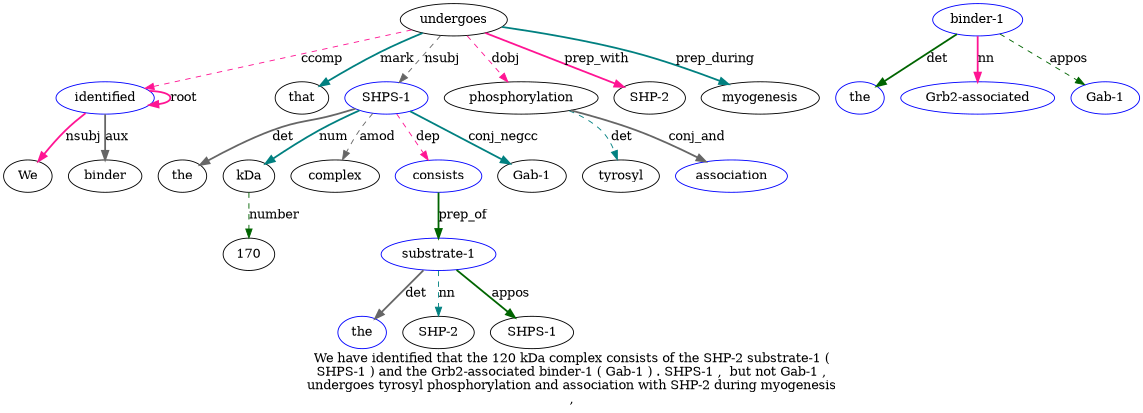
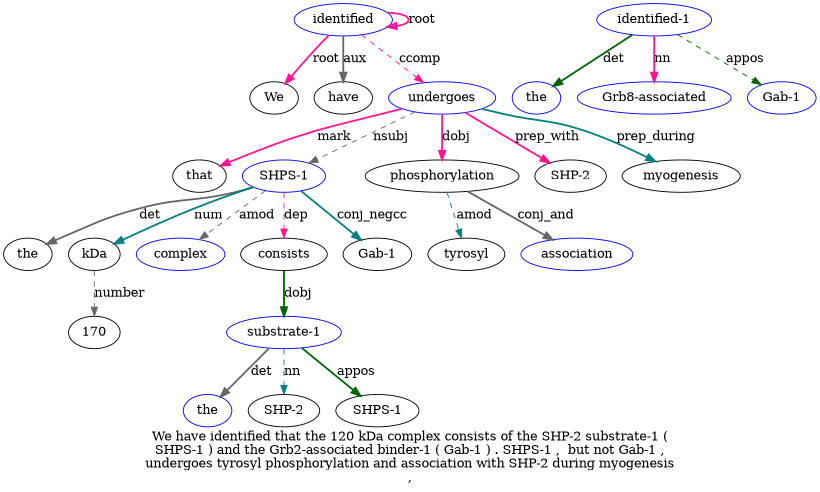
node "undergoes": color black -> blue
node "binder-1": label "binder-1" -> "identified-1"
edge "undergoes" -> "that": color teal -> deeppink
edge "undergoes" -> "phosphorylation": style dashed -> bold
edge "undergoes" -> "identified": reversed
node "Grb2-associated": label "Grb2-associated" -> "Grb8-associated"
edge "identified" -> "We": label "nsubj" -> "root"
edge "phosphorylation" -> "tyrosyl": label "det" -> "amod"
node "binder": label "binder" -> "have"
node "complex": color black -> blue
node "consists": color blue -> black
edge "kDa" -> "170": color darkgreen -> gray40
edge "consists" -> "substrate-1": label "prep_of" -> "dobj"
